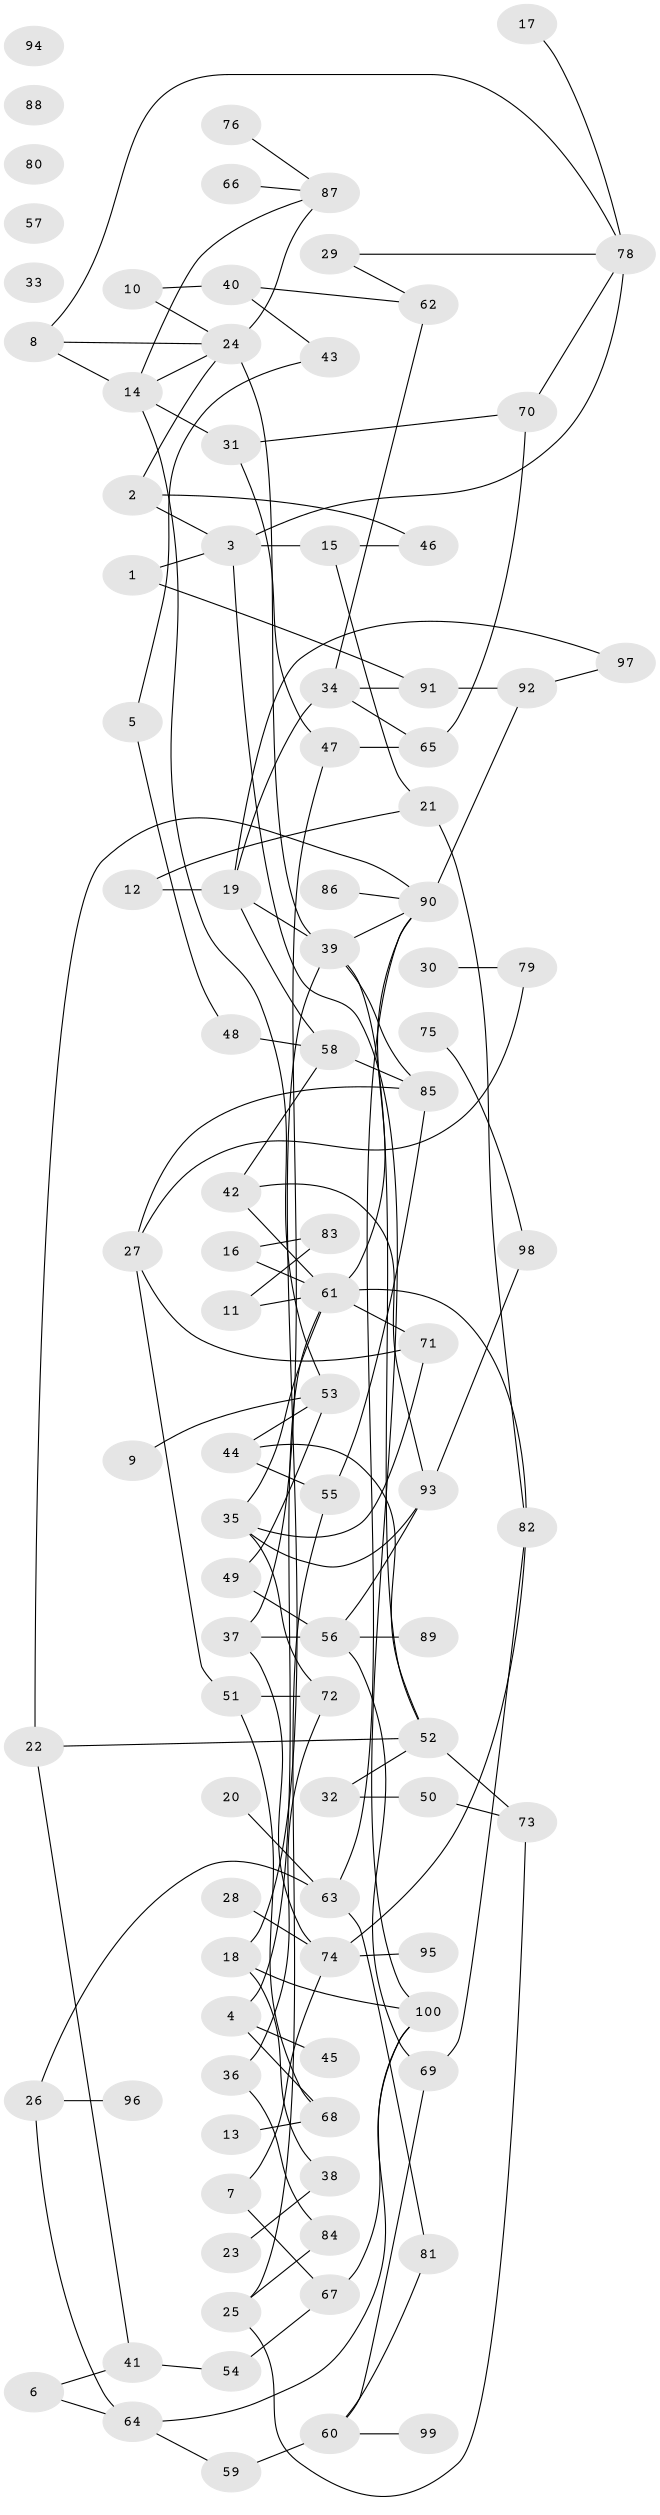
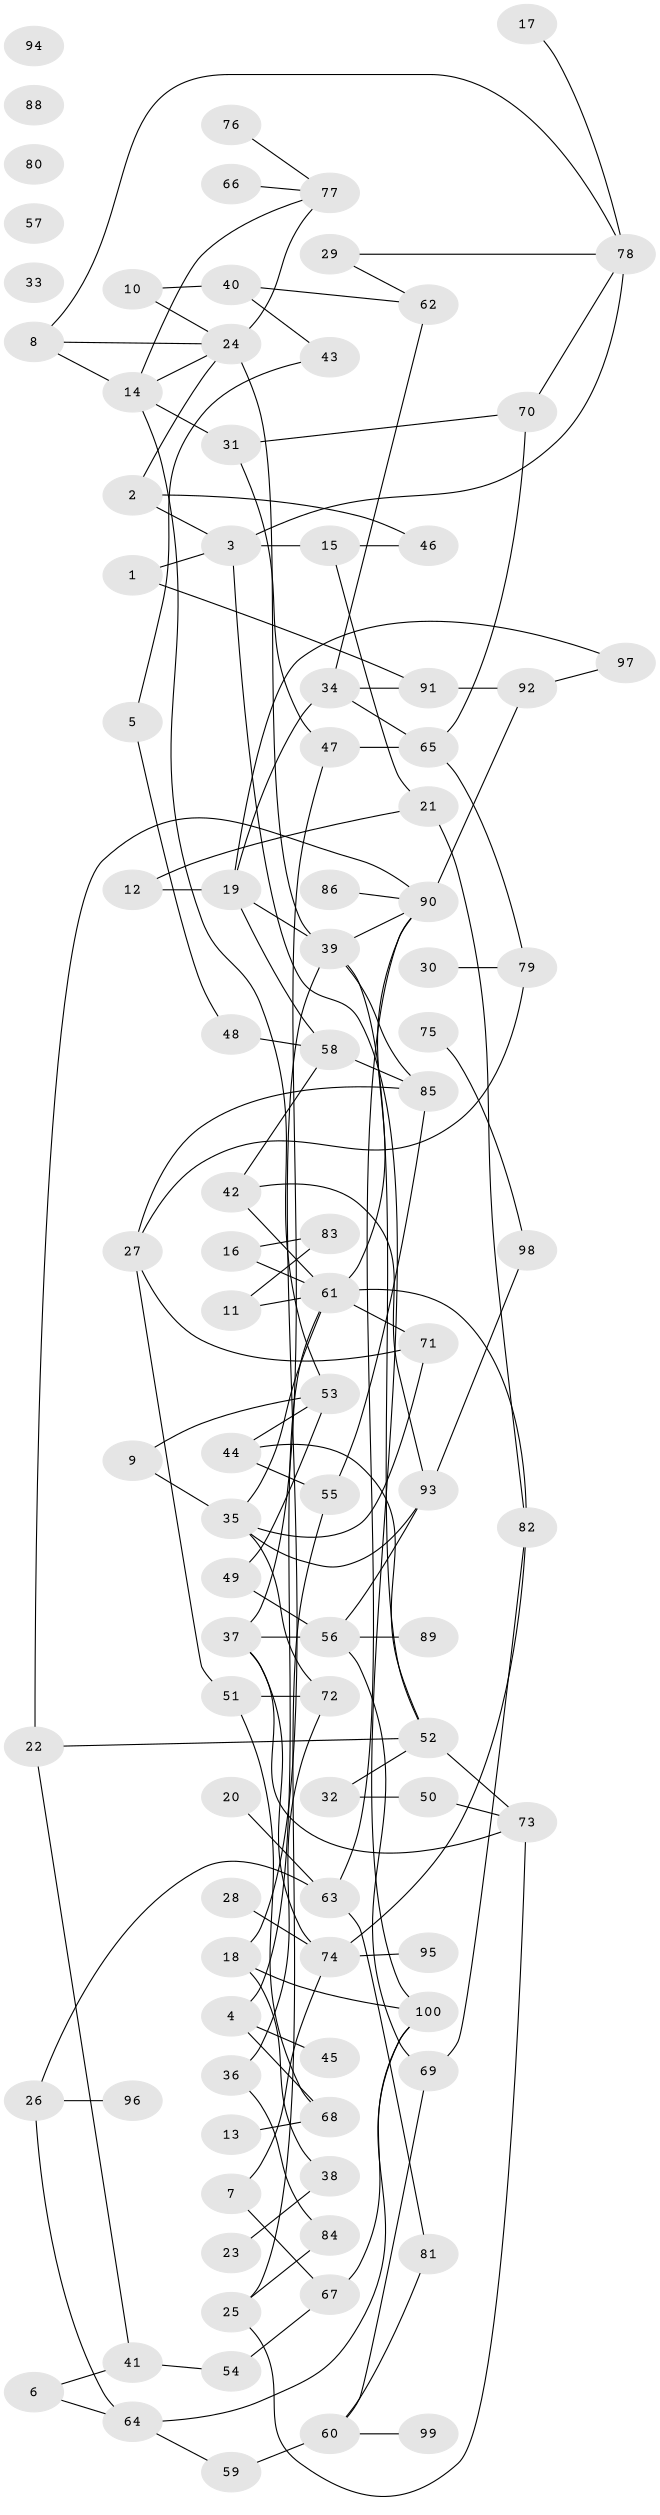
node "87": label "87" -> "77"
edge "65" -- "79": added
edge "9" -- "35": added
edge "37" -- "73": added
